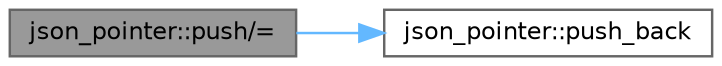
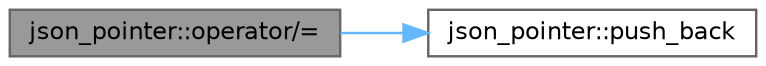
node "json_pointer::push/=": label "json_pointer::push/=" -> "json_pointer::operator/="
